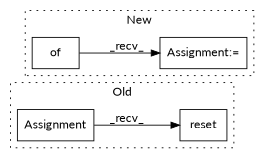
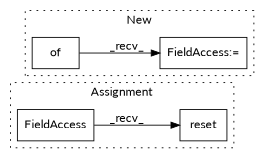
node "Assignment:=": label "Assignment:=" -> "FieldAccess:="
cluster "Old": label "Old" -> "Assignment"
node "Assignment": label "Assignment" -> "FieldAccess"
